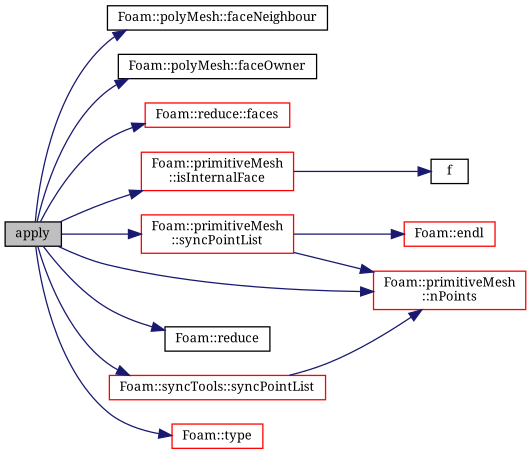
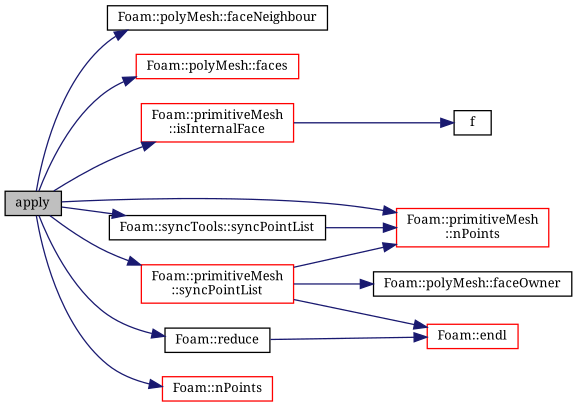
node "Foam::reduce::faces": label "Foam::reduce::faces" -> "Foam::polyMesh::faces"
edge "apply" -> "Foam::polyMesh::faceOwner": now "Foam::primitiveMesh ::syncPointList" -> "Foam::polyMesh::faceOwner"
edge "Foam::reduce" -> "Foam::endl": added
node "Foam::syncTools::syncPointList": color red -> black
node "Foam::type": label "Foam::type" -> "Foam::nPoints"
